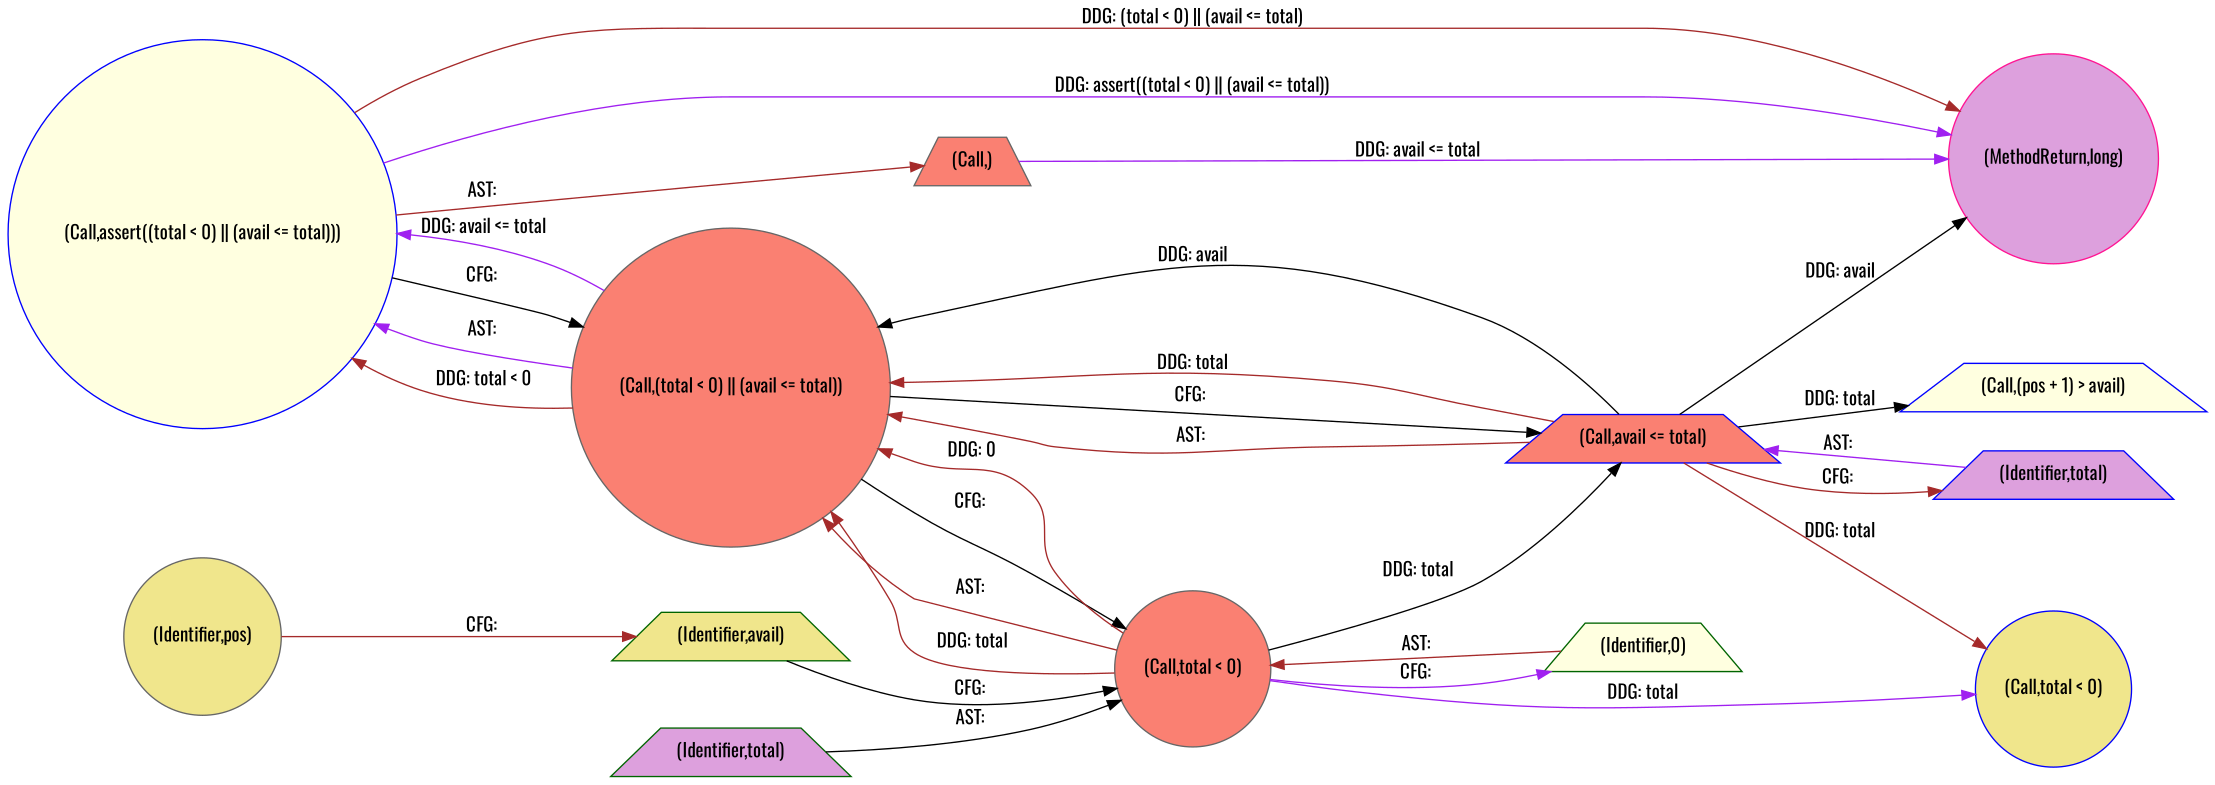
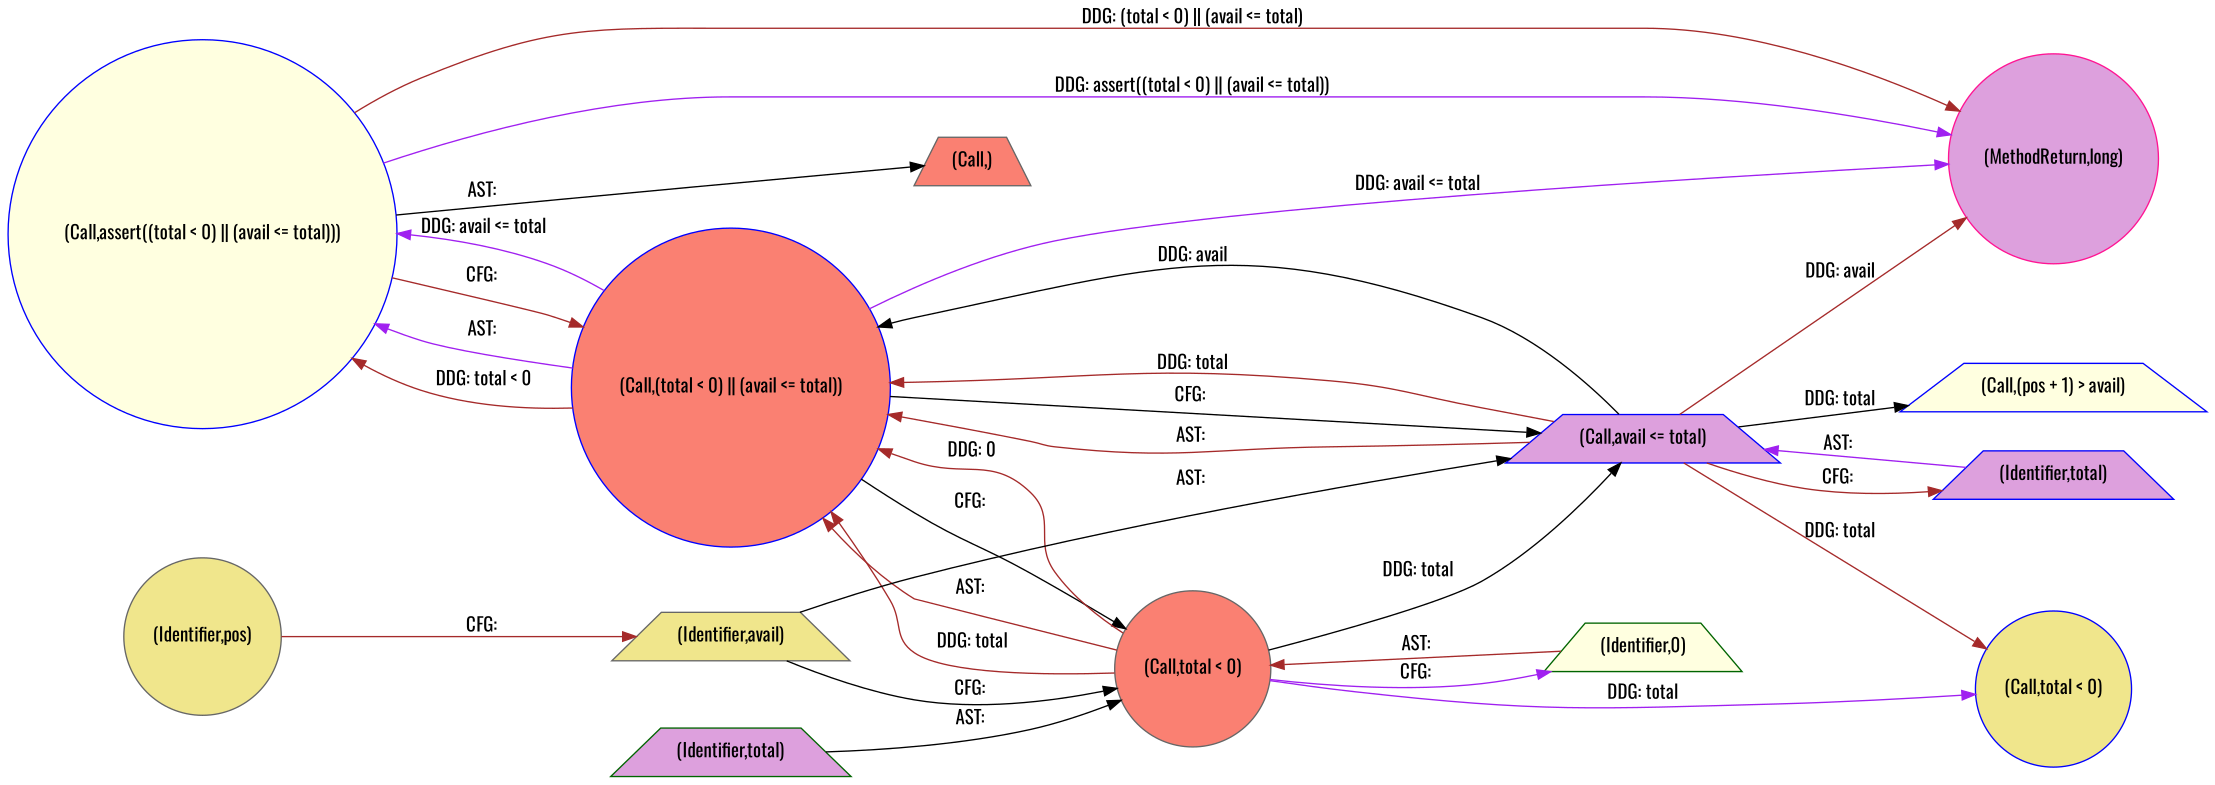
edge "(Call,)" -> "(MethodReturn,long)": now "(Call,(total < 0) || (avail <= total))" -> "(MethodReturn,long)"
edge "(Call,assert((total < 0) || (avail <= total)))" -> "(Call,)": color brown -> black
edge "(Call,assert((total < 0) || (avail <= total)))" -> "(Call,(total < 0) || (avail <= total))": color black -> brown
edge "(Call,avail <= total)" -> "(MethodReturn,long)": color black -> brown
node "(Call,(total < 0) || (avail <= total))": color gray40 -> blue
node "(Call,avail <= total)": fillcolor salmon -> plum
edge "(Identifier,avail)" -> "(Call,avail <= total)": added, label "AST:"
node "(Identifier,avail)": color darkgreen -> gray40
